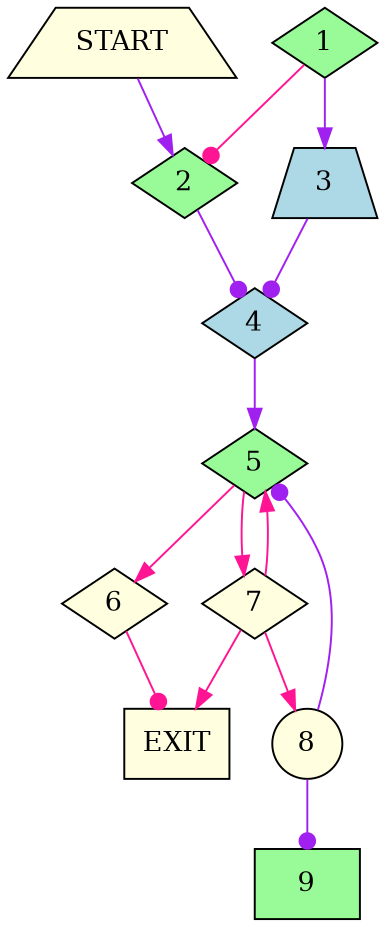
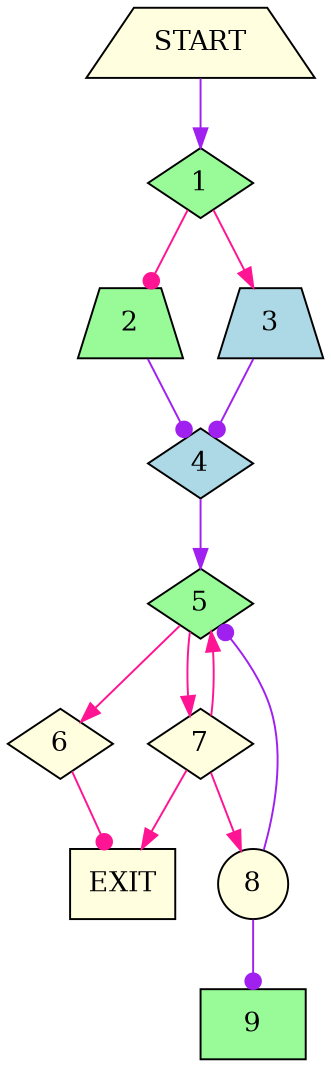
edge "1" -> "3": color purple -> deeppink
edge "START" -> "2": now "START" -> "1"
node "2": shape diamond -> trapezium
